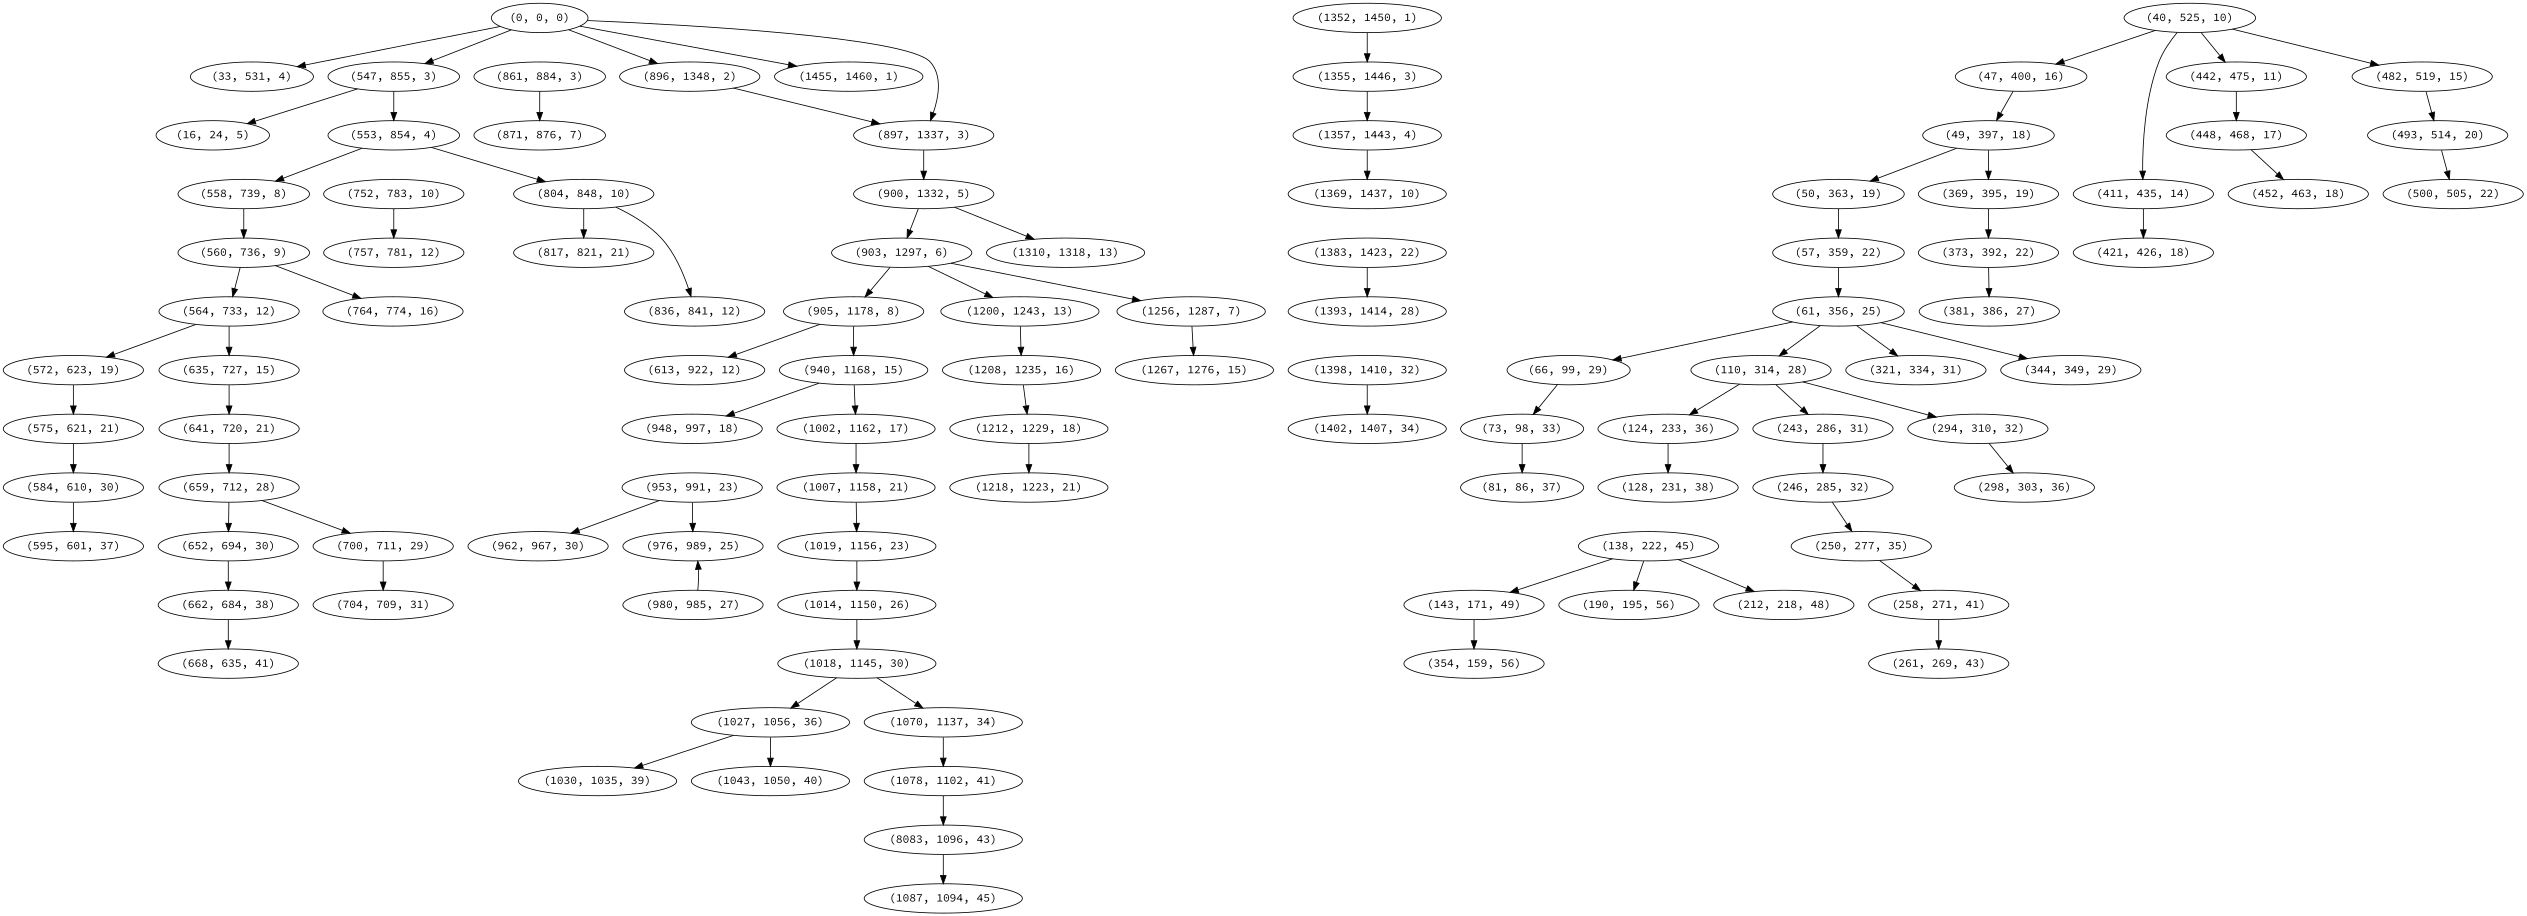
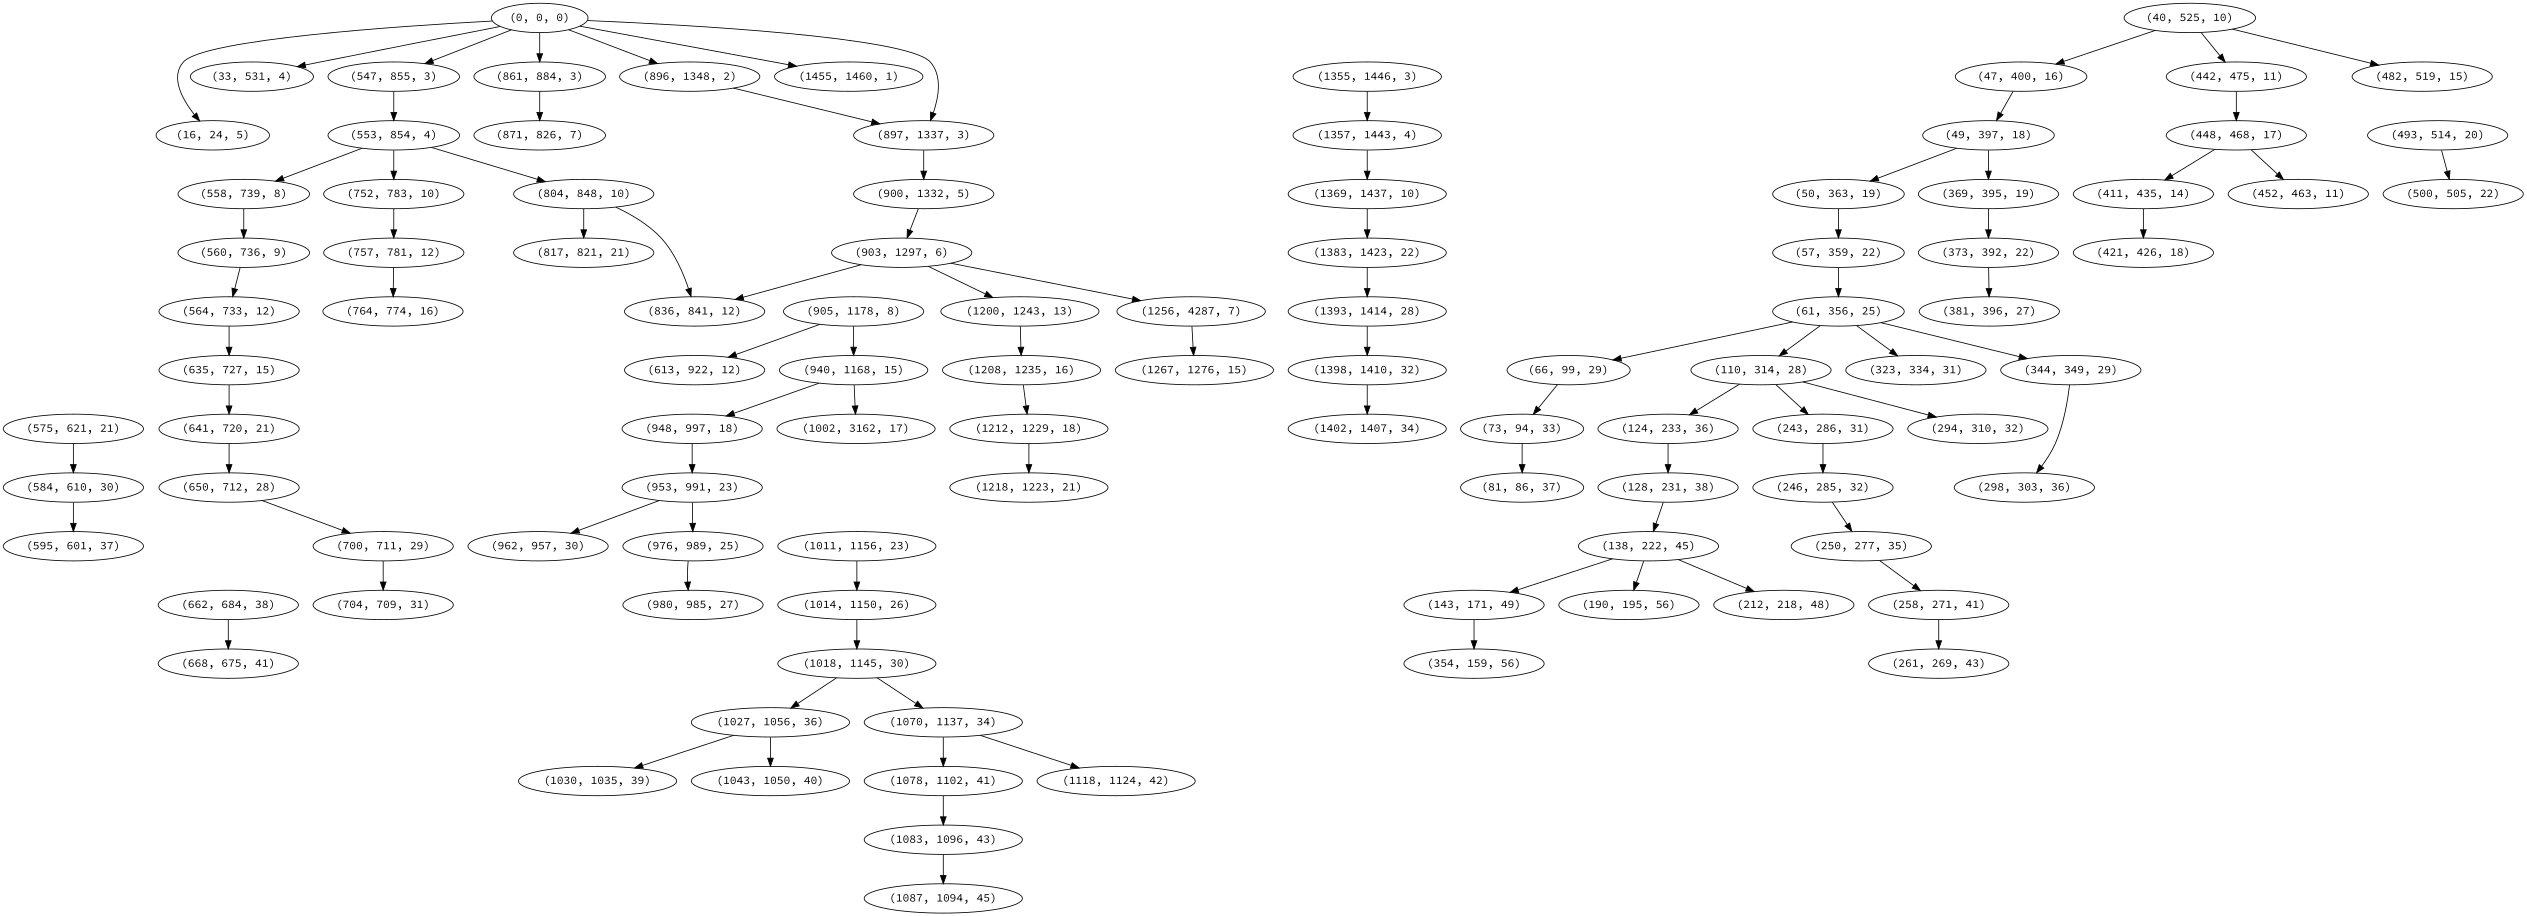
node "(1352, 1450, 1)": removed
edge "(0, 0, 0)" -> "(861, 884, 3)": added
edge "(40, 525, 10)" -> "(411, 435, 14)": now "(448, 468, 17)" -> "(411, 435, 14)"
edge "(482, 519, 15)" -> "(493, 514, 20)": removed
edge "(547, 855, 3)" -> "(16, 24, 5)": now "(0, 0, 0)" -> "(16, 24, 5)"
node "(871, 876, 7)": label "(871, 876, 7)" -> "(871, 826, 7)"
edge "(553, 854, 4)" -> "(752, 783, 10)": added
node "(452, 463, 18)": label "(452, 463, 18)" -> "(452, 463, 11)"
edge "(1369, 1437, 10)" -> "(1383, 1423, 22)": added
node "(1310, 1318, 13)": removed
edge "(903, 1297, 6)" -> "(905, 1178, 8)": now "(903, 1297, 6)" -> "(836, 841, 12)"
edge "(560, 736, 9)" -> "(764, 774, 16)": now "(757, 781, 12)" -> "(764, 774, 16)"
node "(1256, 1287, 7)": label "(1256, 1287, 7)" -> "(1256, 4287, 7)"
node "(381, 386, 27)": label "(381, 386, 27)" -> "(381, 396, 27)"
edge "(1393, 1414, 28)" -> "(1398, 1410, 32)": added
node "(572, 623, 19)": removed
node "(321, 334, 31)": label "(321, 334, 31)" -> "(323, 334, 31)"
node "(1002, 1162, 17)": label "(1002, 1162, 17)" -> "(1002, 3162, 17)"
node "(73, 98, 33)": label "(73, 98, 33)" -> "(73, 94, 33)"
edge "(948, 997, 18)" -> "(953, 991, 23)": added
edge "(294, 310, 32)" -> "(298, 303, 36)": now "(344, 349, 29)" -> "(298, 303, 36)"
node "(659, 712, 28)": label "(659, 712, 28)" -> "(650, 712, 28)"
node "(1007, 1158, 21)": removed
edge "(128, 231, 38)" -> "(138, 222, 45)": added
node "(652, 694, 30)": removed
node "(962, 967, 30)": label "(962, 967, 30)" -> "(962, 957, 30)"
node "(1019, 1156, 23)": label "(1019, 1156, 23)" -> "(1011, 1156, 23)"
edge "(980, 985, 27)" -> "(976, 989, 25)": reversed
node "(668, 635, 41)": label "(668, 635, 41)" -> "(668, 675, 41)"
node "(1118, 1124, 42)": added
node "(8083, 1096, 43)": label "(8083, 1096, 43)" -> "(1083, 1096, 43)"
